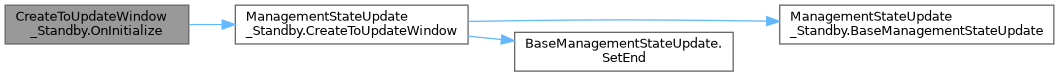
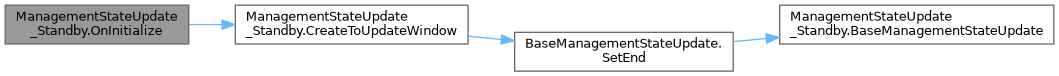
edge "ManagementStateUpdate _Standby.CreateToUpdateWindow" -> "ManagementStateUpdate _Standby.BaseManagementStateUpdate": now "BaseManagementStateUpdate. SetEnd" -> "ManagementStateUpdate _Standby.BaseManagementStateUpdate"
node "CreateToUpdateWindow _Standby.OnInitialize": label "CreateToUpdateWindow _Standby.OnInitialize" -> "ManagementStateUpdate _Standby.OnInitialize"
